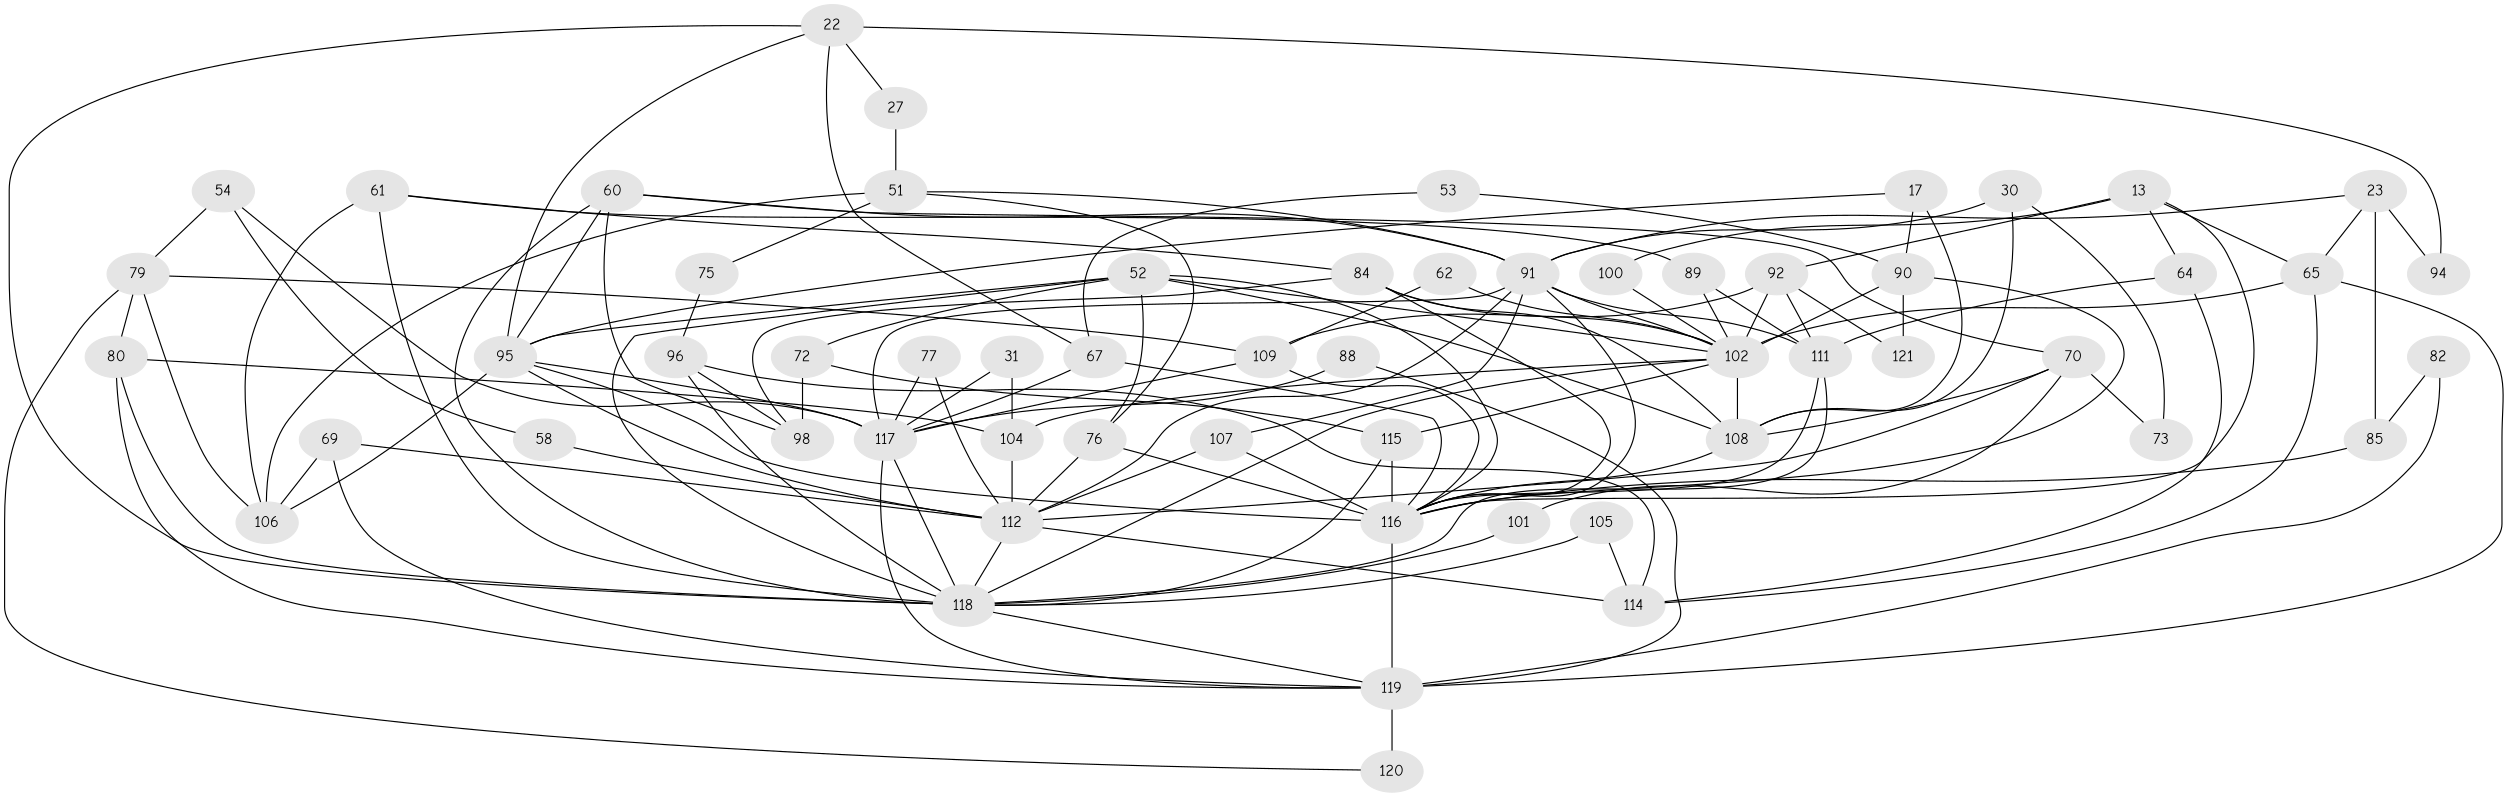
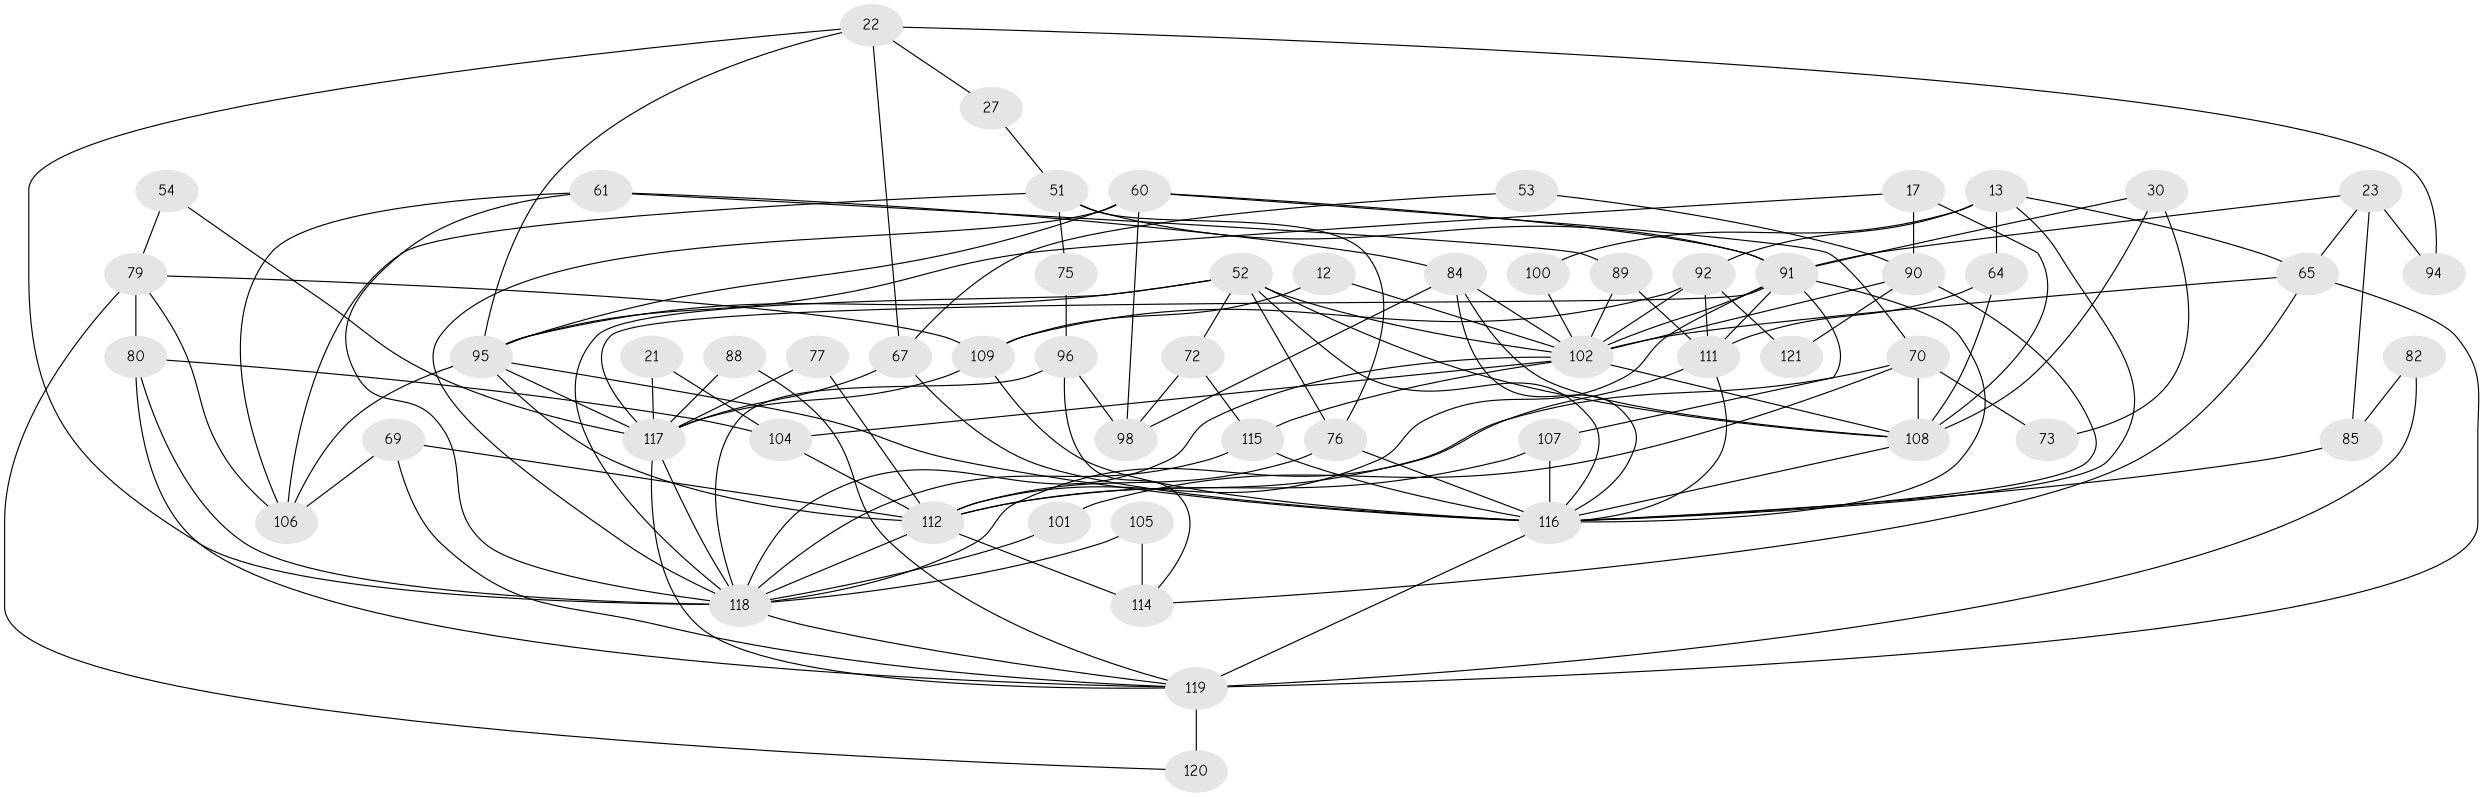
node "62": label "62" -> "12"
node "31": label "31" -> "21"
node "58": removed
edge "64" -- "114": now "64" -- "108"
